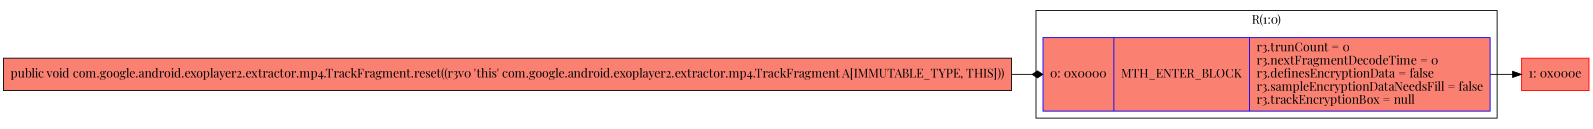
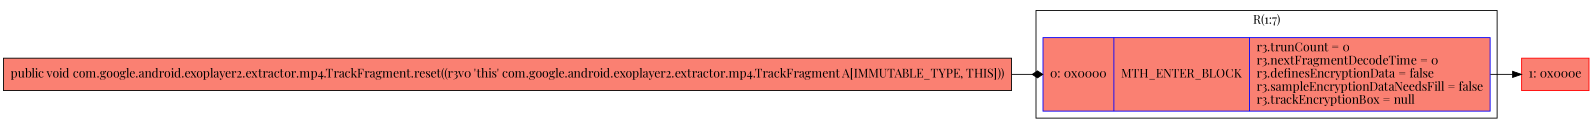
cluster "R(1:0)": label "R(1:0)" -> "R(1:7)"
